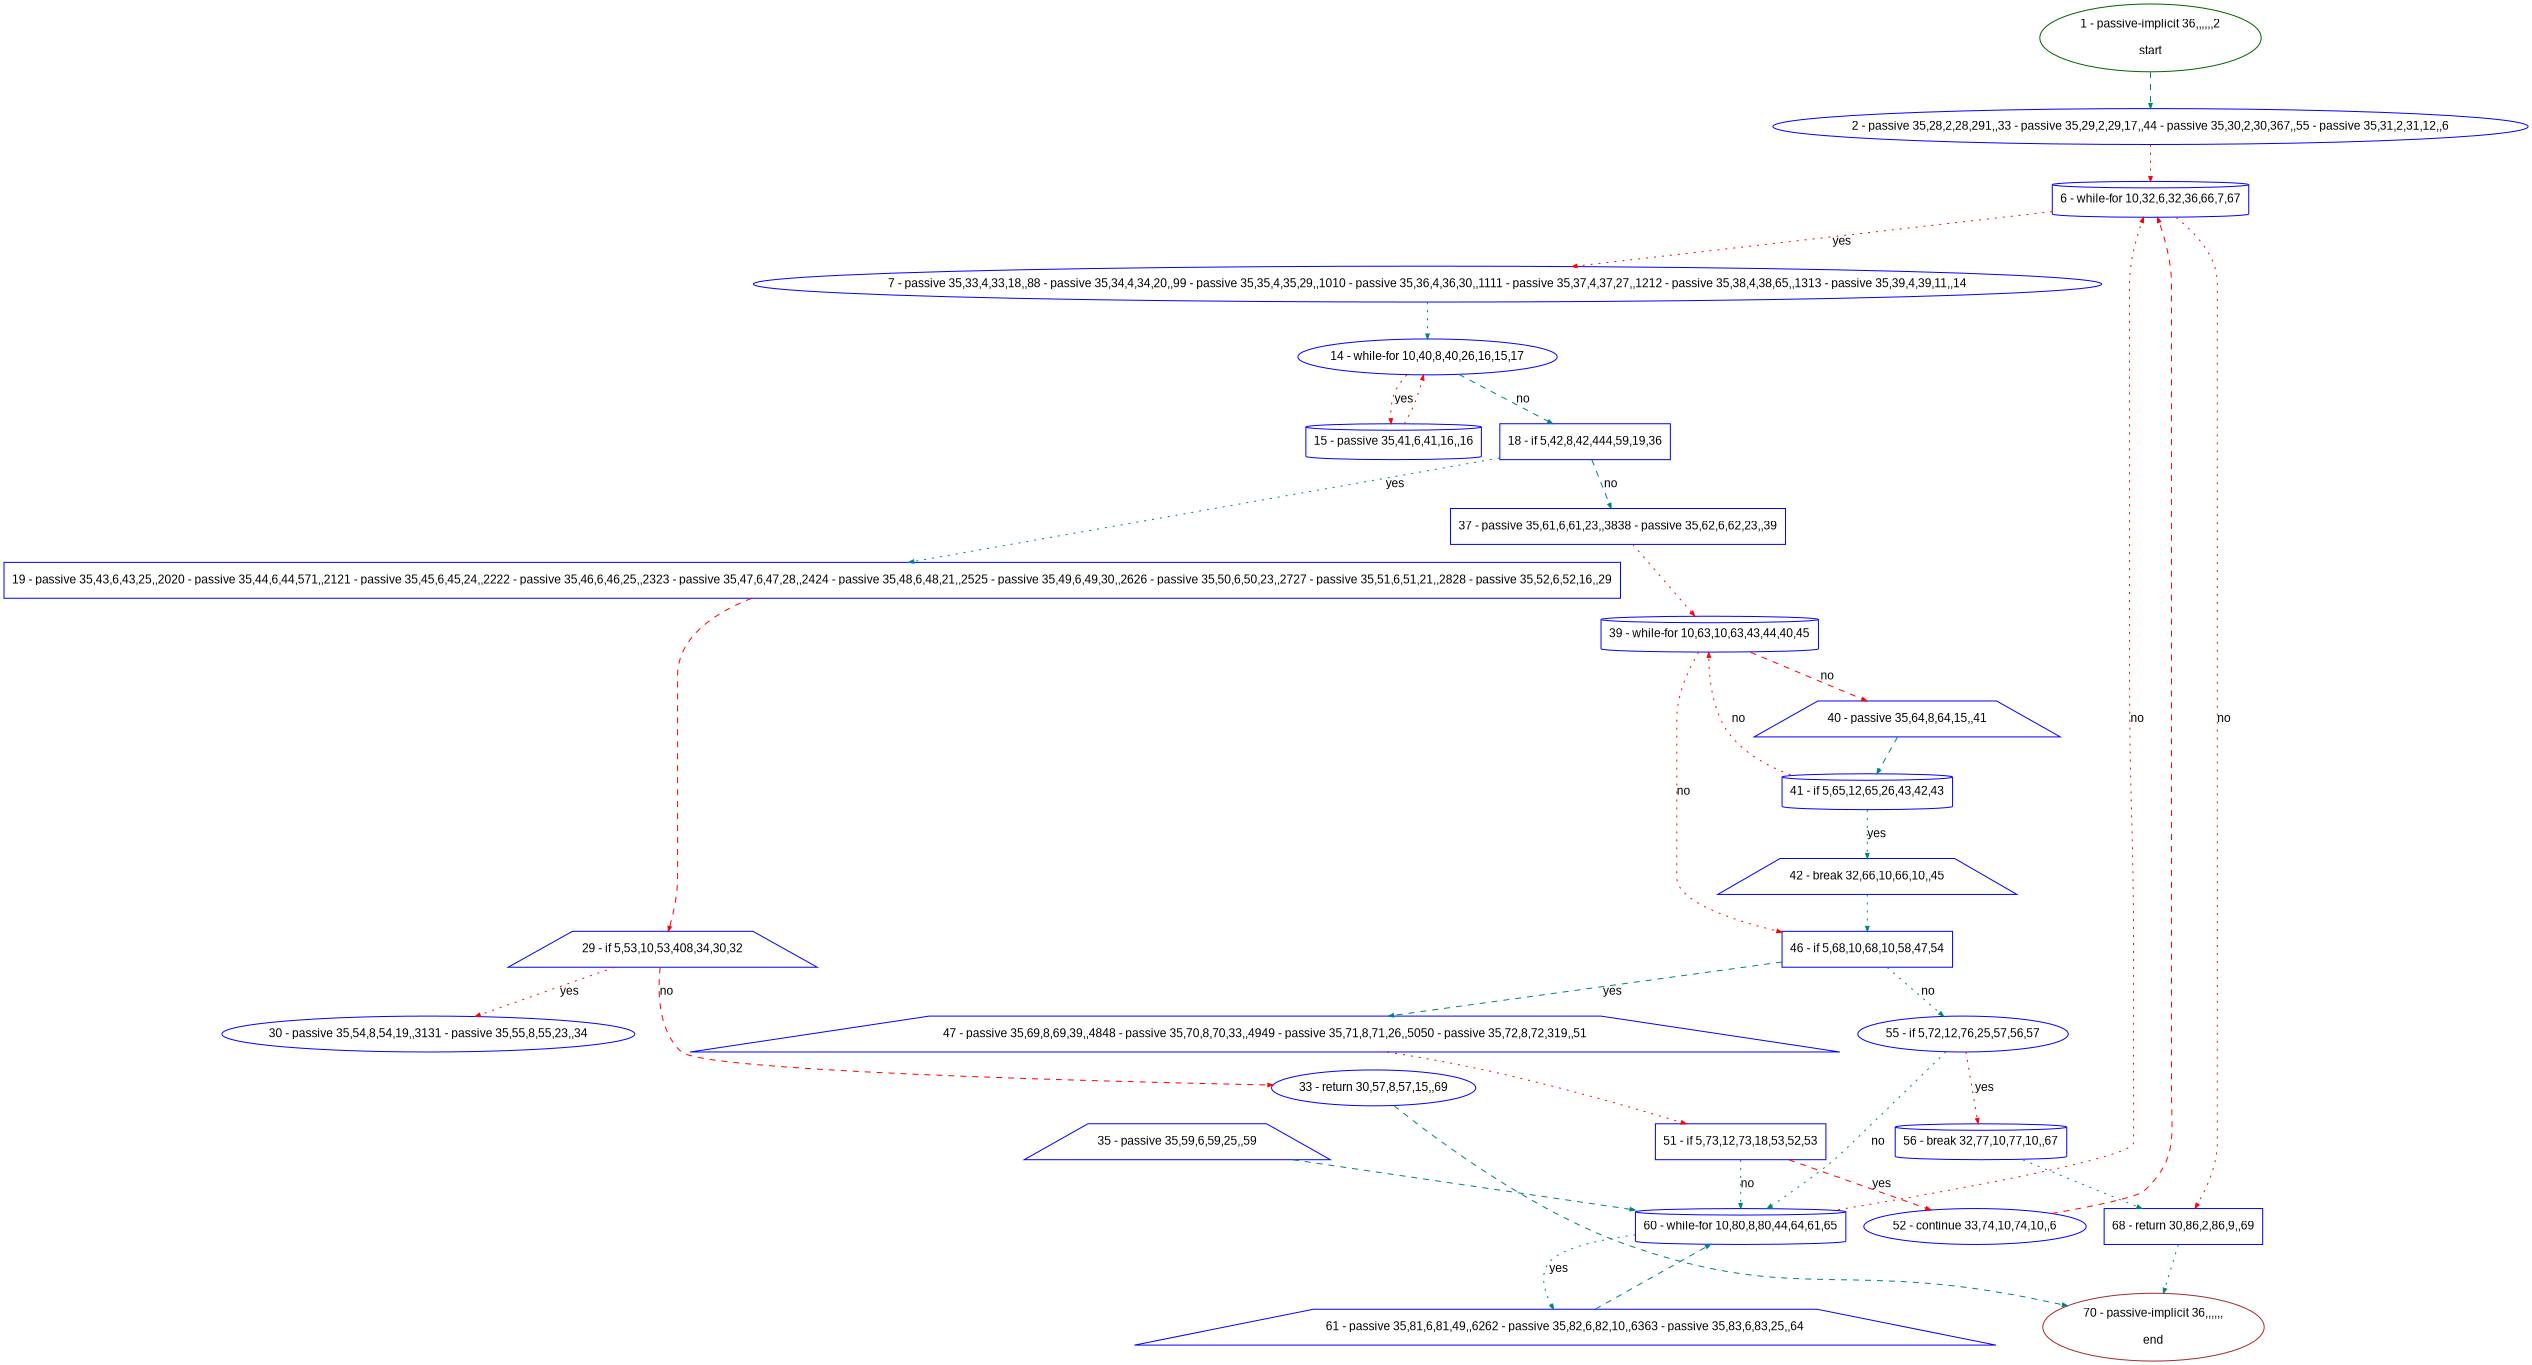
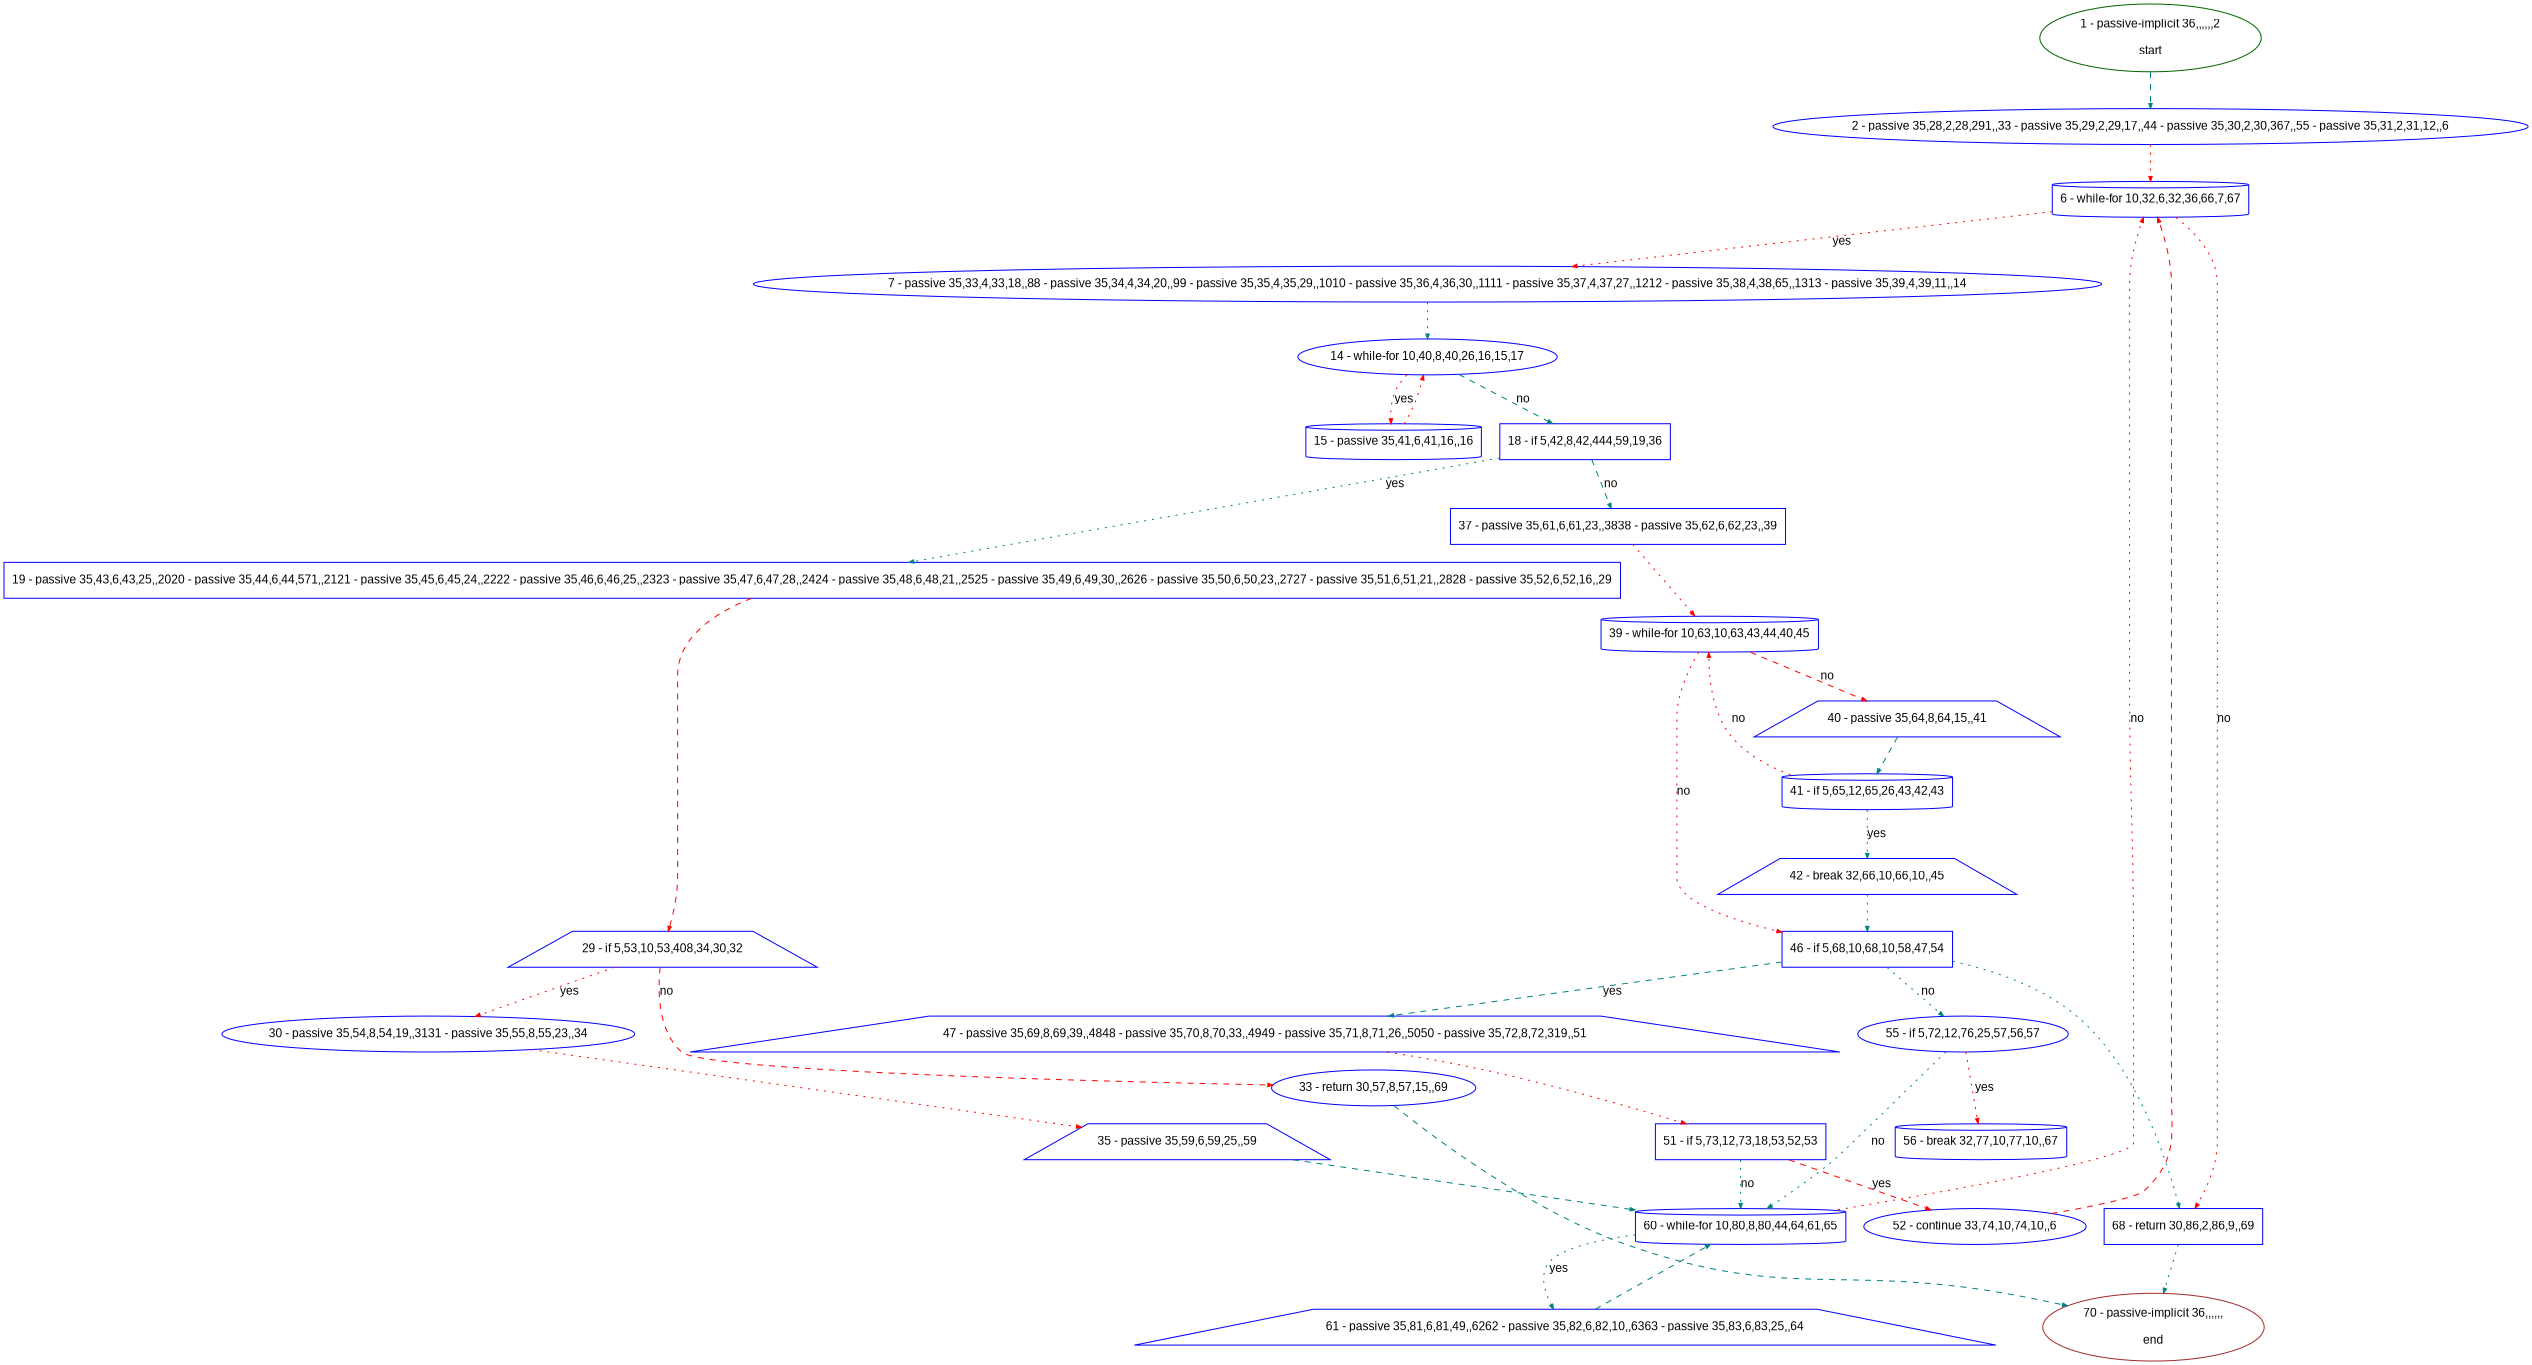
edge "30 - passive 35,54,8,54,19,,3131 - passive 35,55,8,55,23,,34" -> "35 - passive 35,59,6,59,25,,59": added
edge "56 - break 32,77,10,77,10,,67" -> "68 - return 30,86,2,86,9,,69": now "46 - if 5,68,10,68,10,58,47,54" -> "68 - return 30,86,2,86,9,,69"
